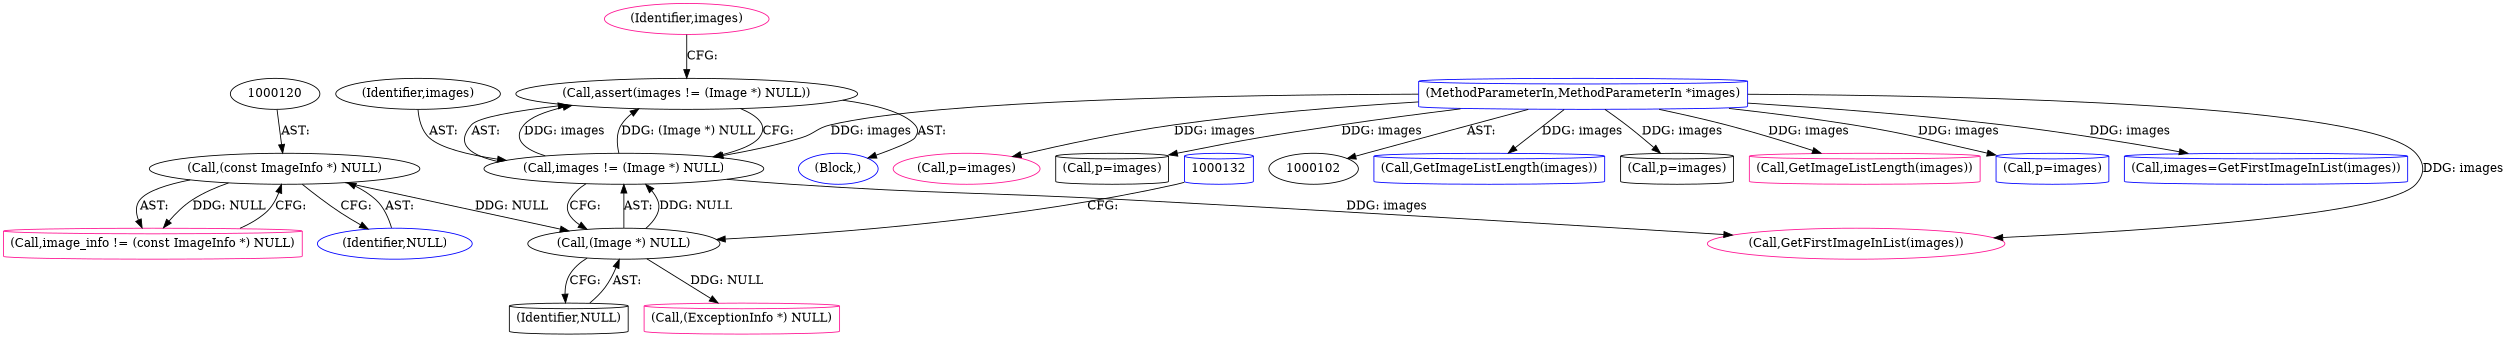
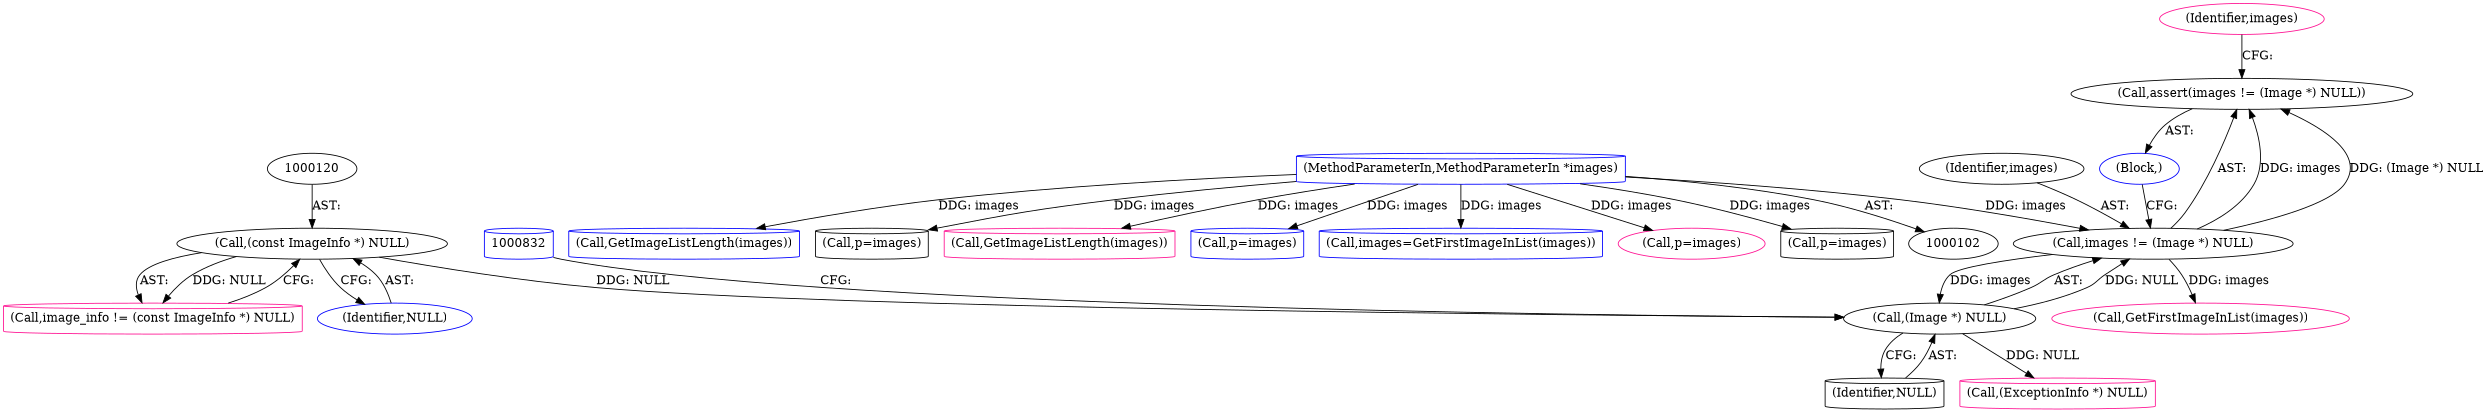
edge "(MethodParameterIn,MethodParameterIn *images)" -> "(Call,GetFirstImageInList(images))": removed, label "DDG: images"
edge "(Call,assert(images != (Image *) NULL))" -> "(Call,images != (Image *) NULL)": now "(Block,)" -> "(Call,images != (Image *) NULL)"
node "1000132": label "1000132" -> "1000832"
edge "(Call,images != (Image *) NULL)" -> "(Call,(Image *) NULL)": label "CFG: " -> "DDG: images"
